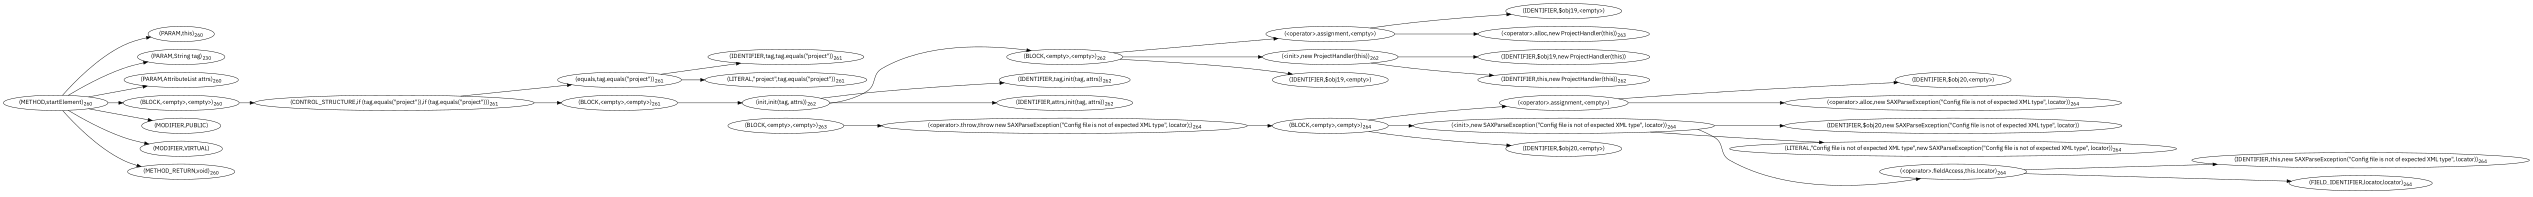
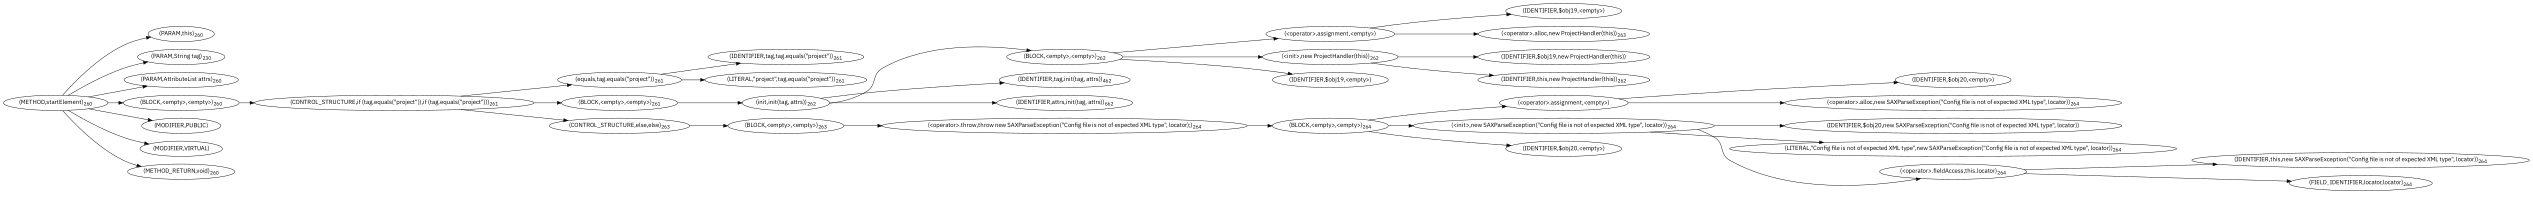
node "(IDENTIFIER,tag,init(tag, attrs))": text "262" -> "462"
node "(IDENTIFIER,attrs,init(tag, attrs))": text "262" -> "662"
node "(CONTROL_STRUCTURE,else,else)": added
